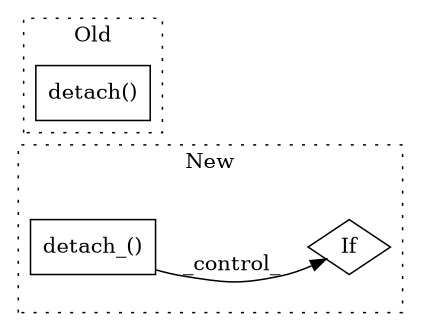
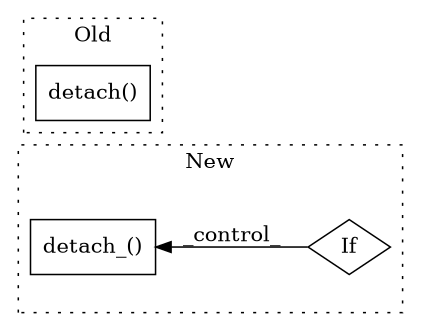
edge "detach_()" -> "If": reversed
